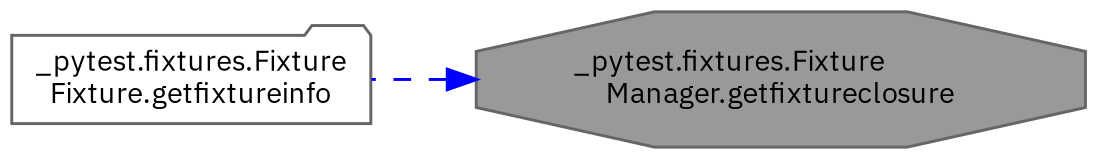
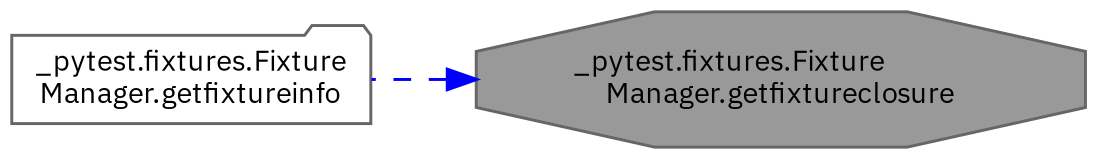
node "_pytest.fixtures.Fixture Fixture.getfixtureinfo": label "_pytest.fixtures.Fixture Fixture.getfixtureinfo" -> "_pytest.fixtures.Fixture Manager.getfixtureinfo"
